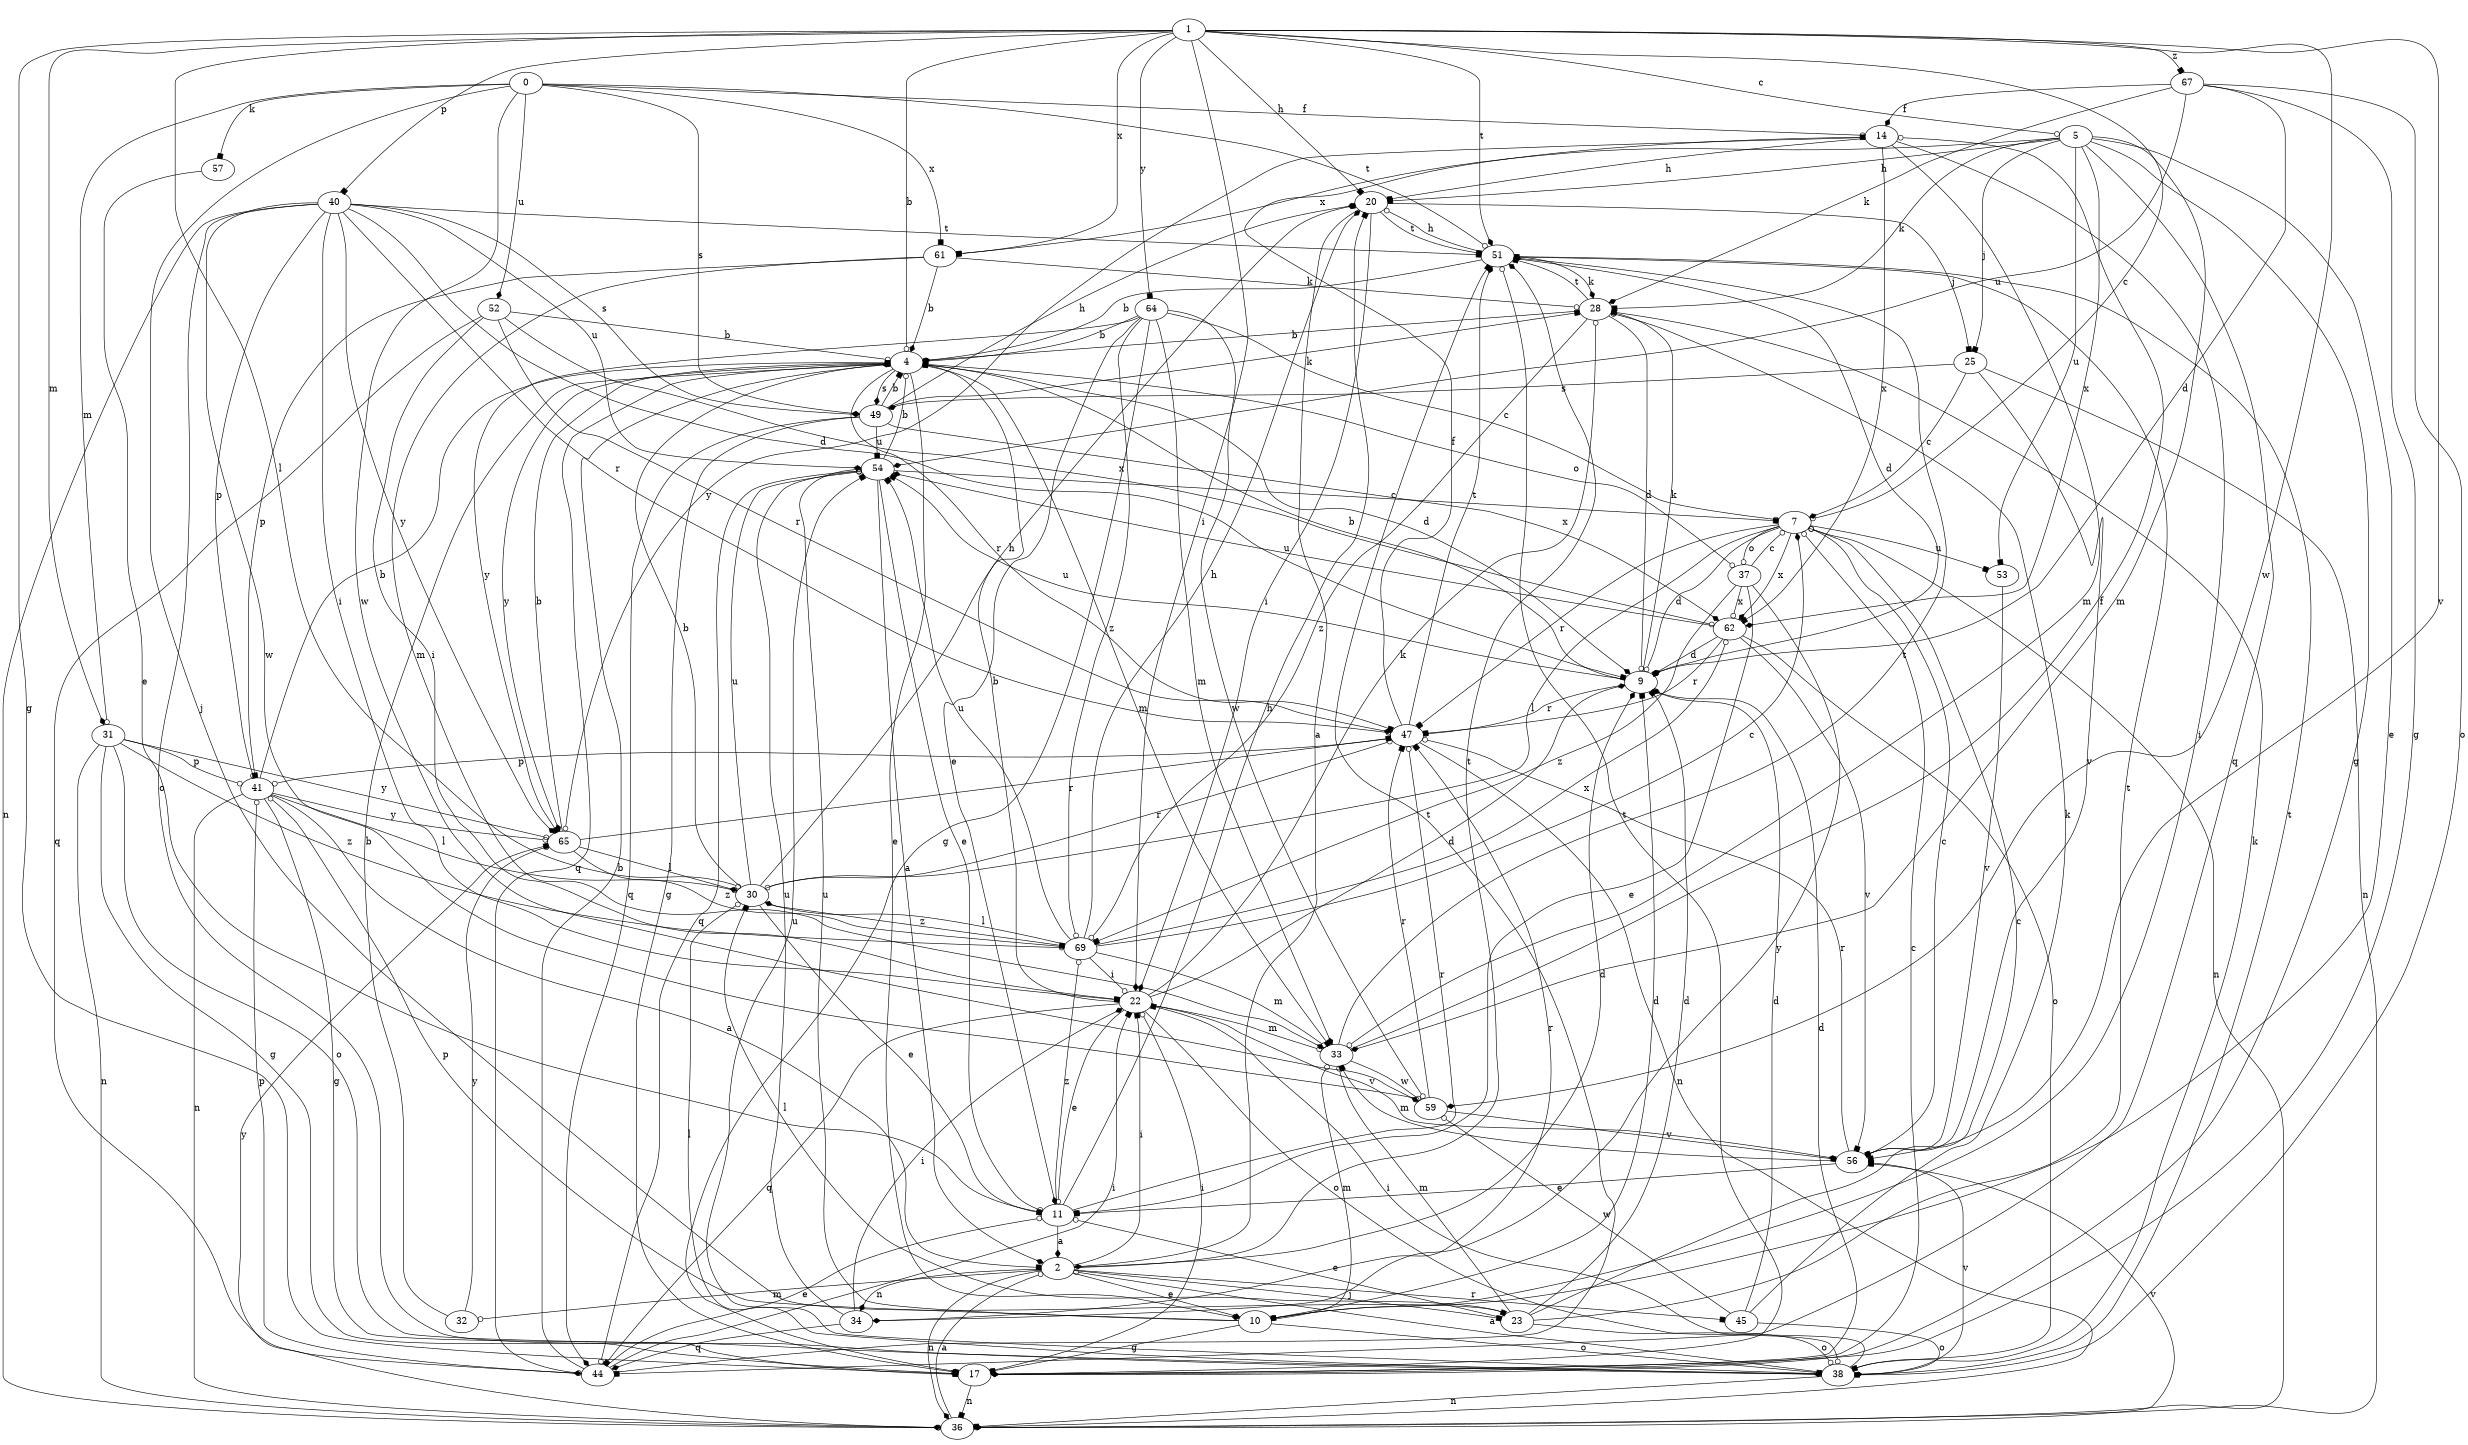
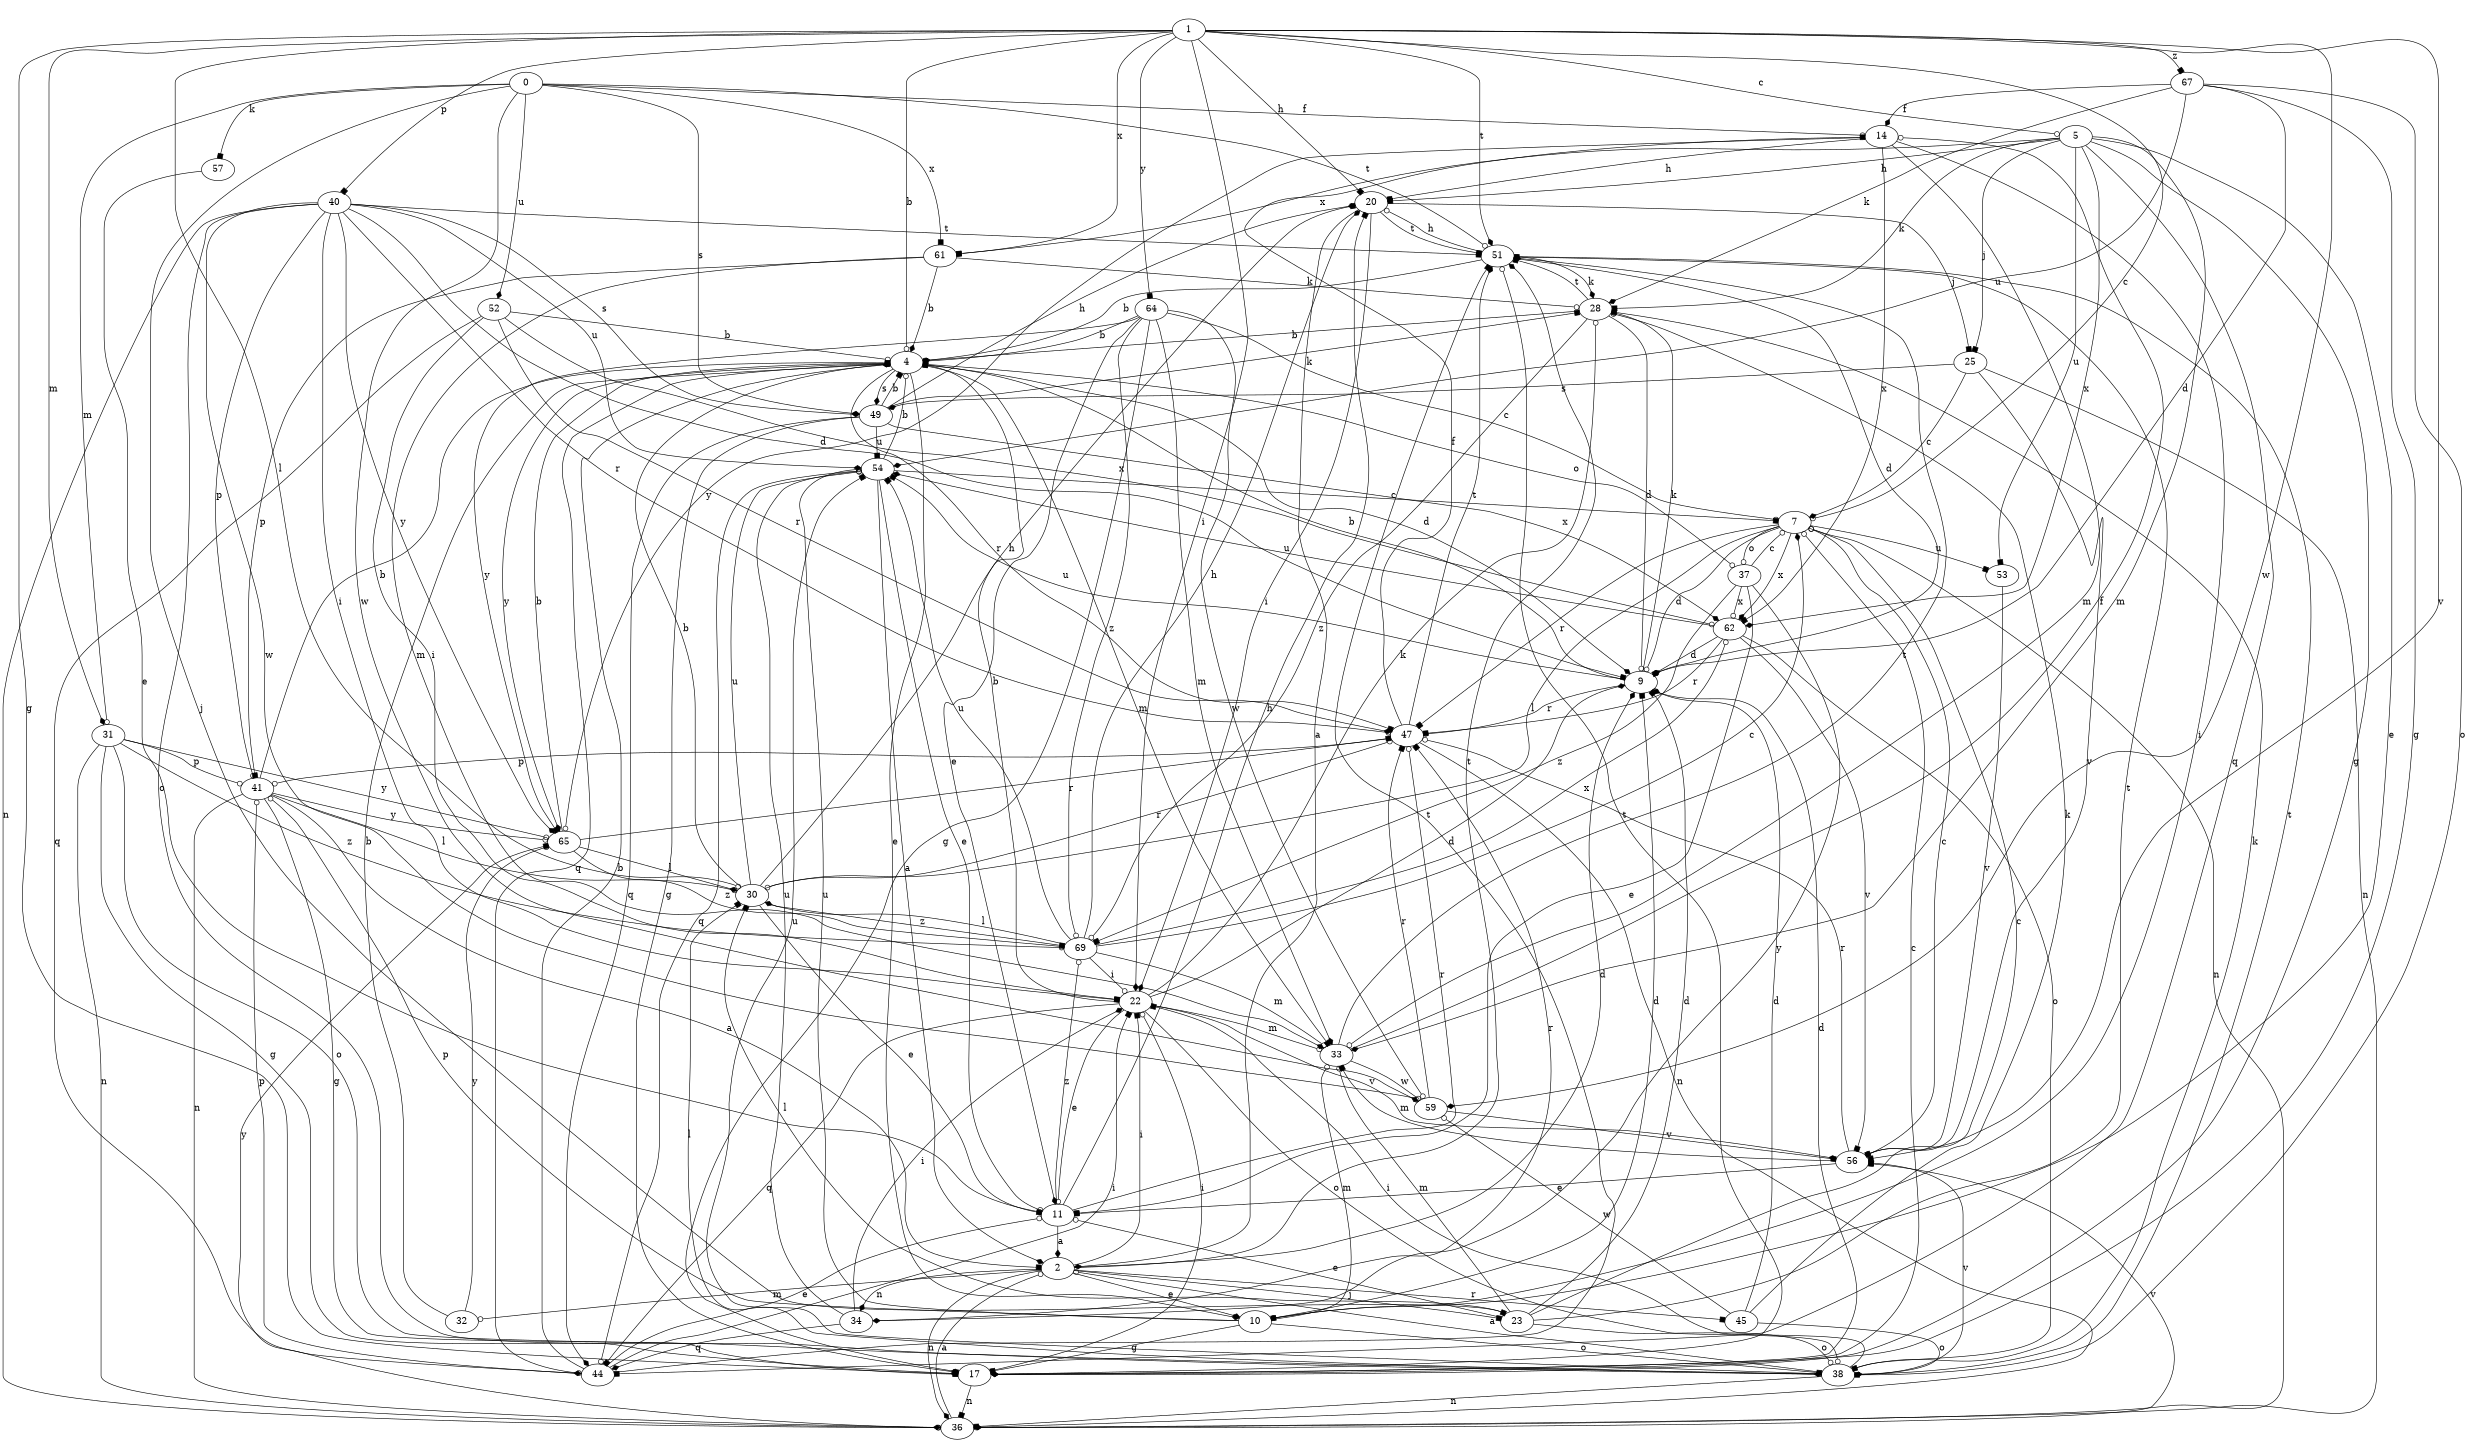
edge "38" -> "30": arrowhead odot -> box
